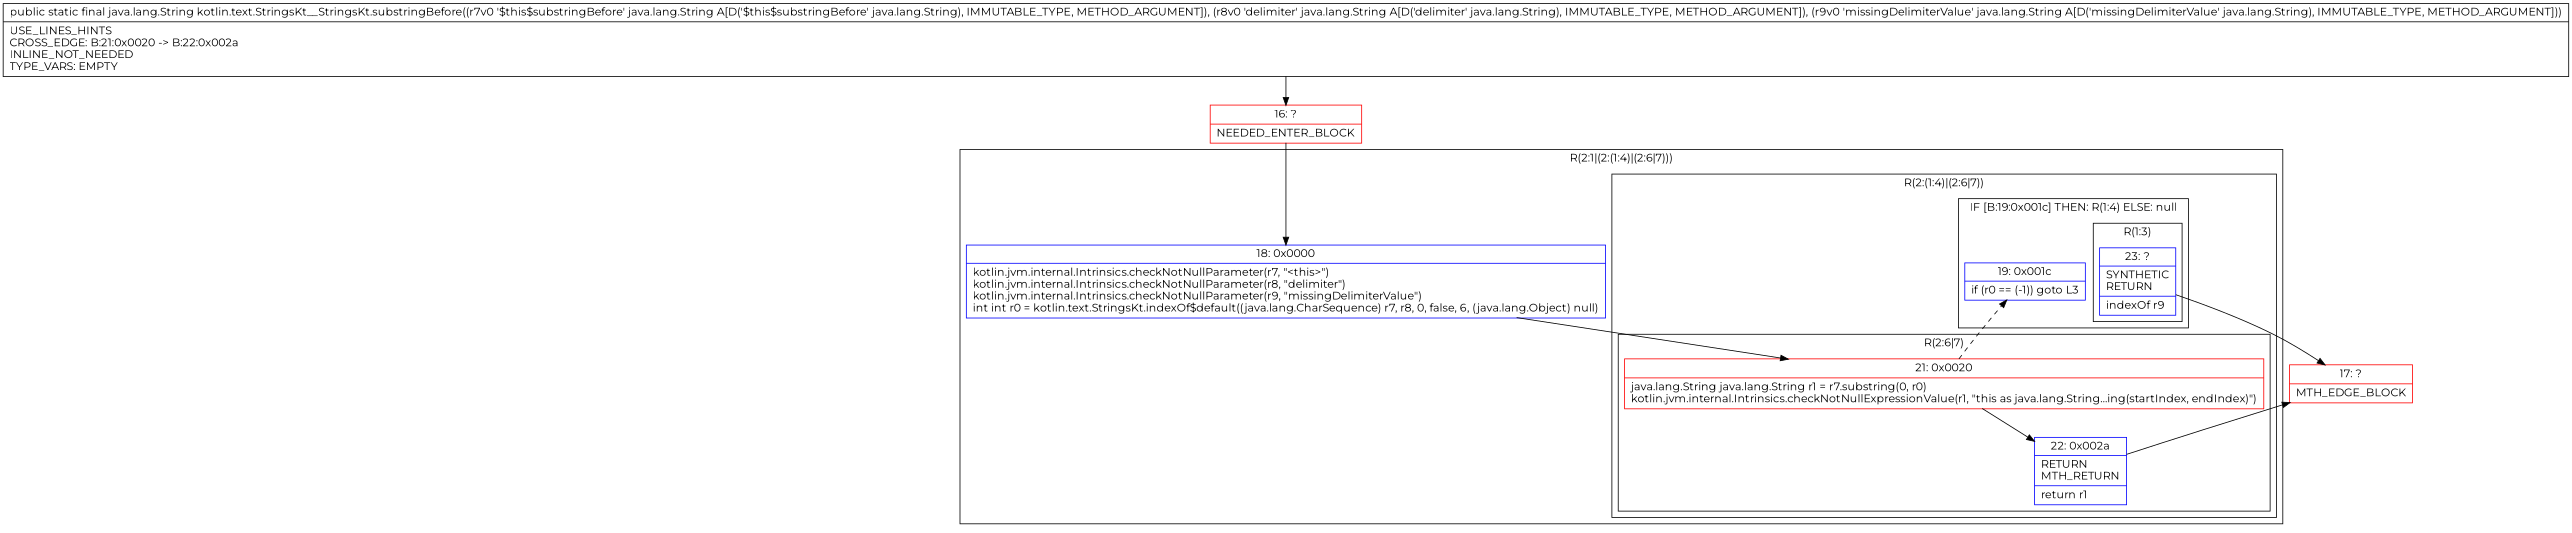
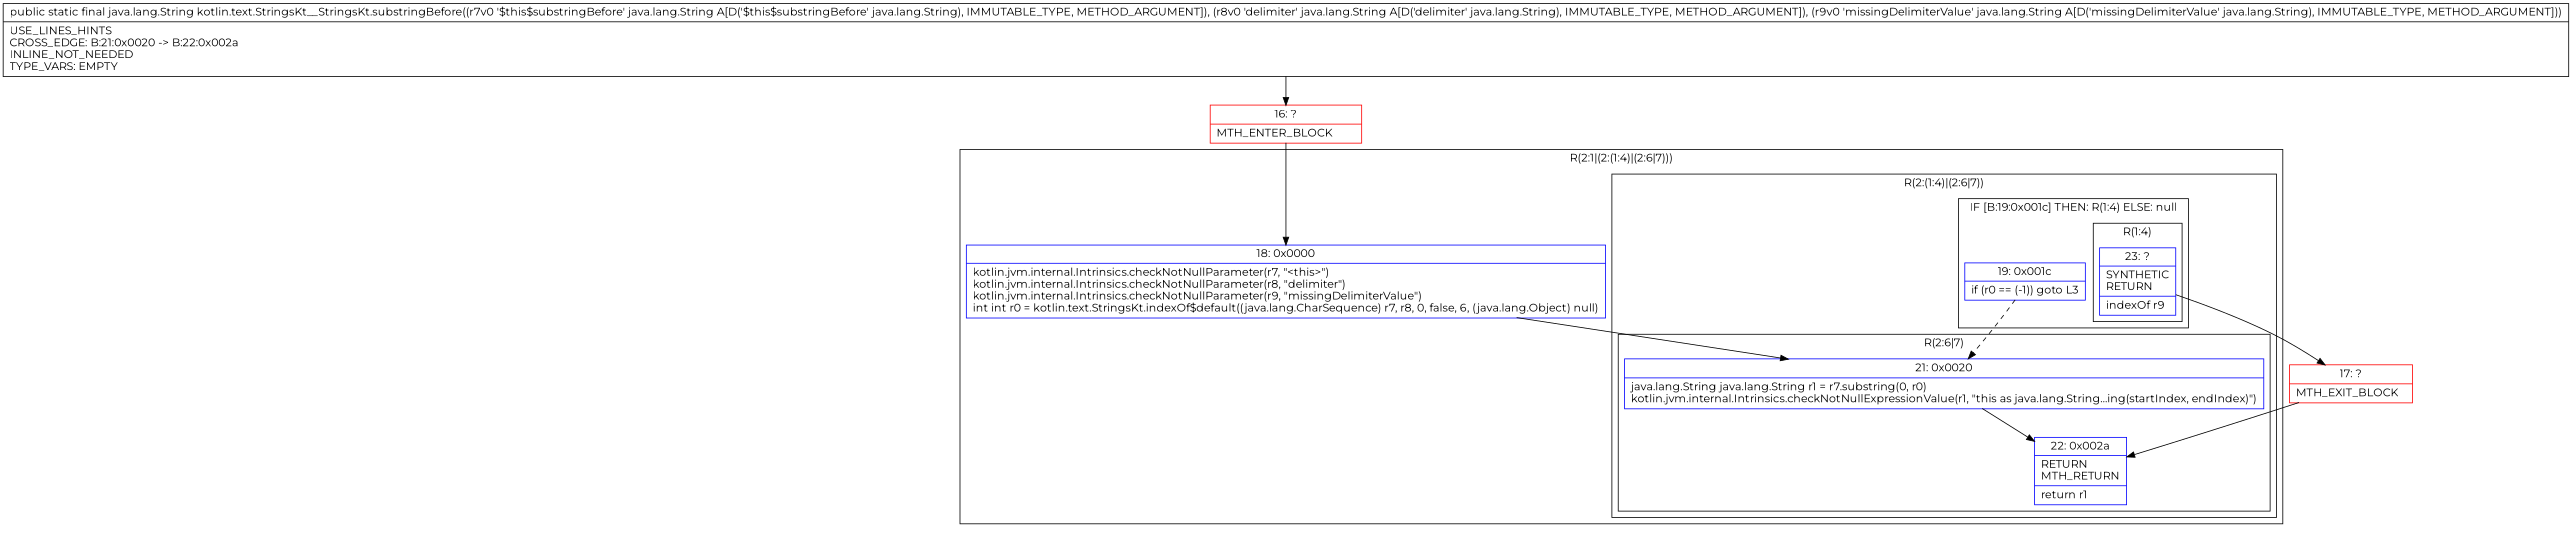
node "16: ?": text "NEEDED_ENTER_BLOCK" -> "MTH_ENTER_BLOCK"
cluster "R(1:3)": label "R(1:3)" -> "R(1:4)"
edge "21: 0x0020" -> "19: 0x001c": reversed
node "21: 0x0020": color red -> blue
node "17: ?": text "MTH_EDGE_BLOCK" -> "MTH_EXIT_BLOCK"
edge "22: 0x002a" -> "17: ?": reversed
